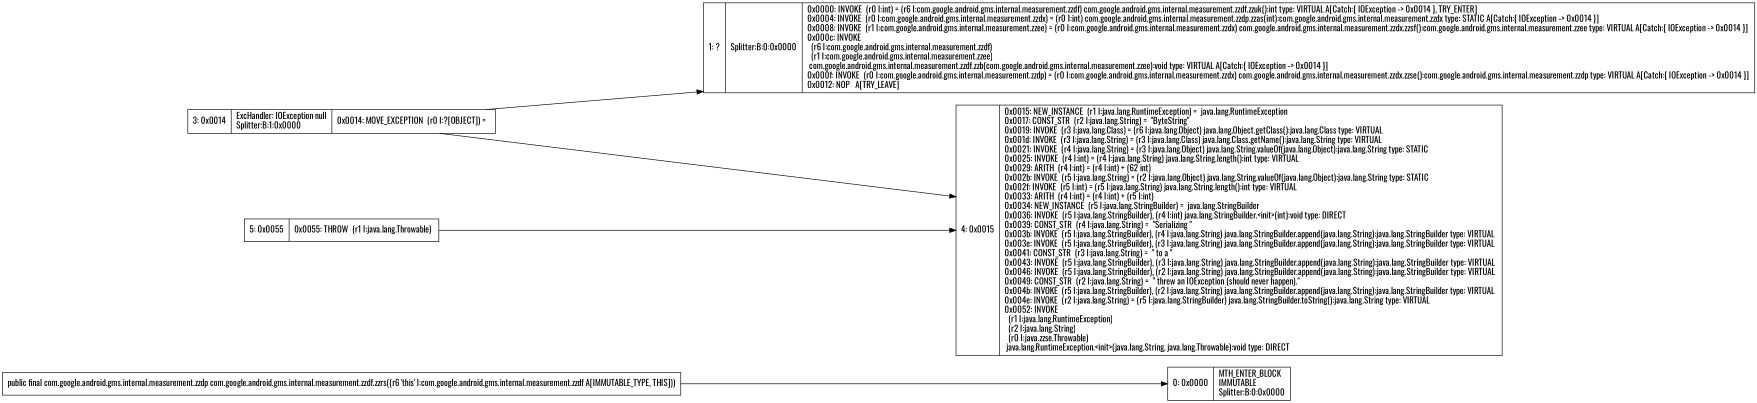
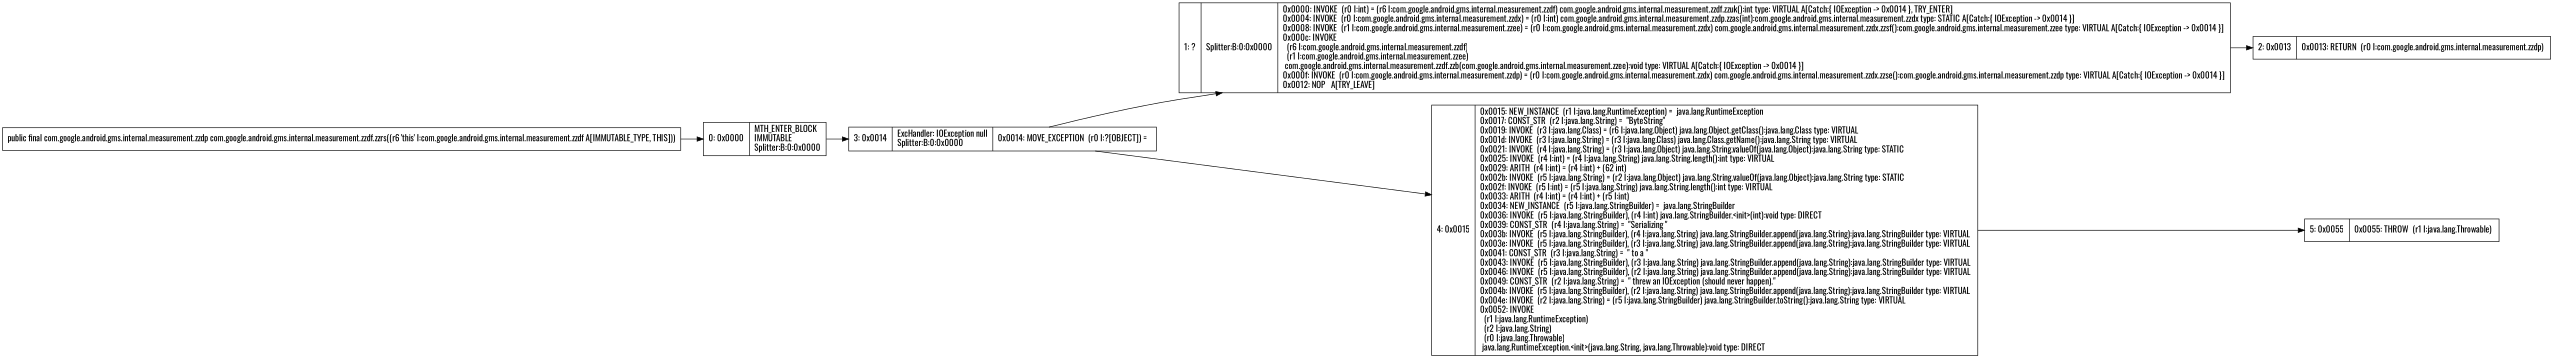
node "2: 0x0013": added
node "3: 0x0014": text "Splitter:B:1:0x0000" -> "Splitter:B:0:0x0000"
edge "0: 0x0000" -> "3: 0x0014": added
edge "5: 0x0055" -> "4: 0x0015": reversed
node "4: 0x0015": text "(r0 I:java.zzse.Throwable)" -> "(r0 I:java.lang.Throwable)"
